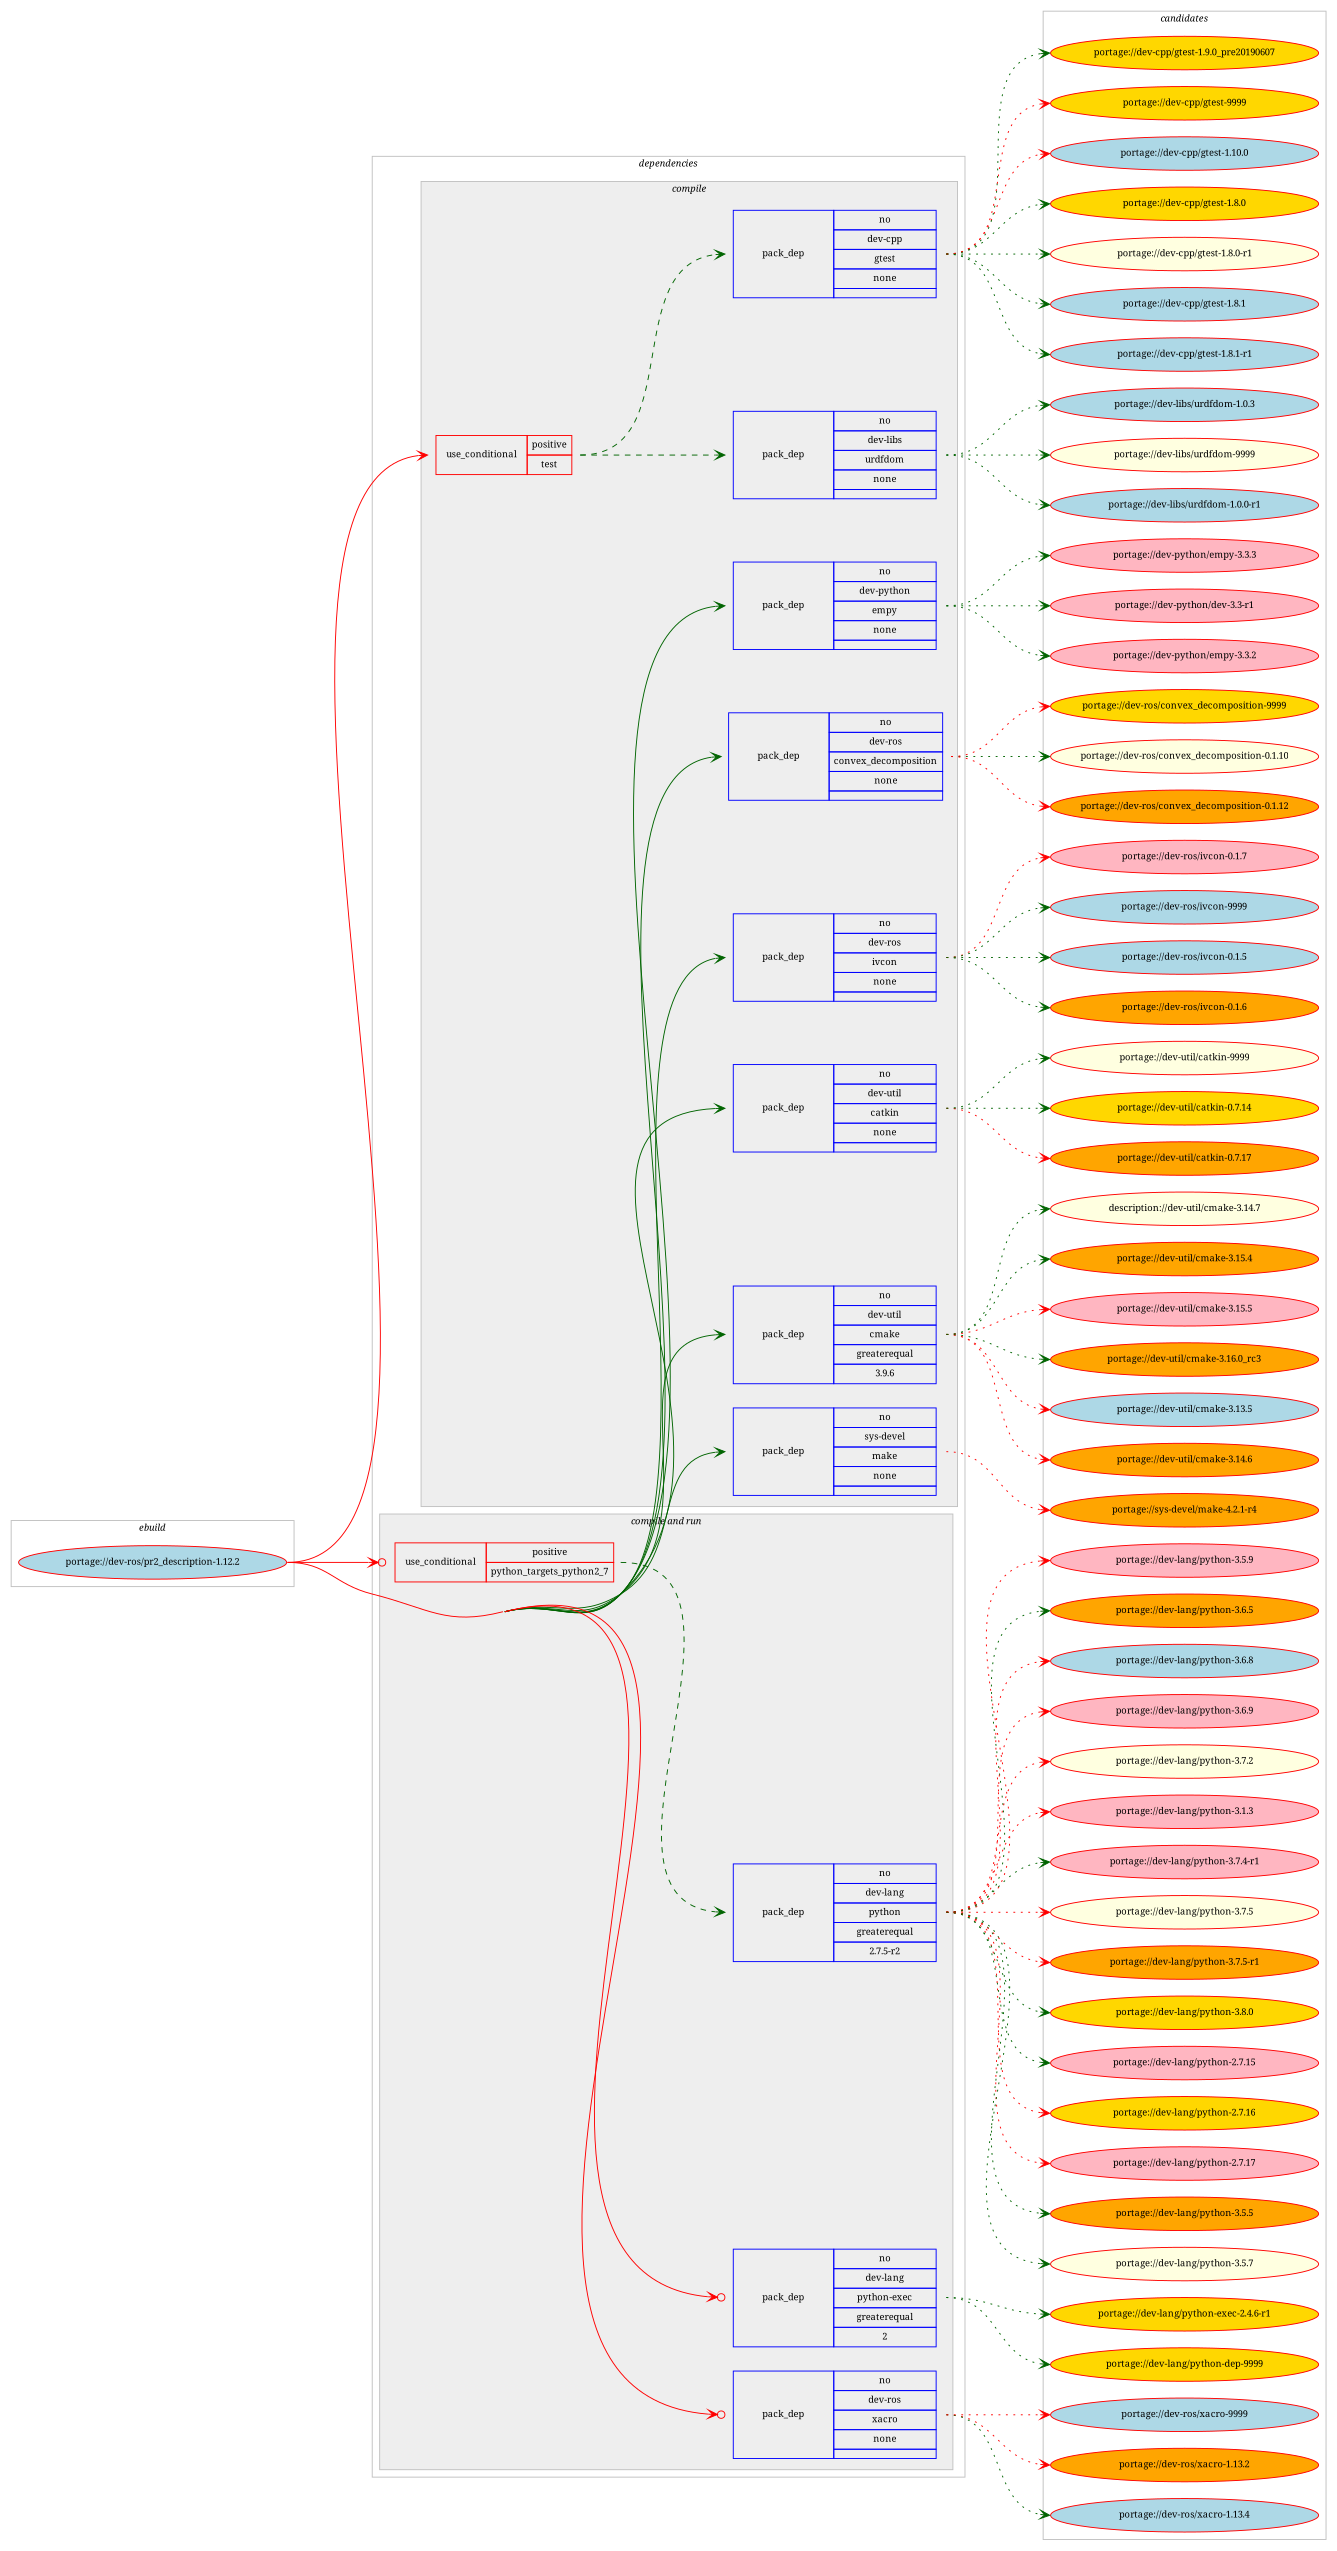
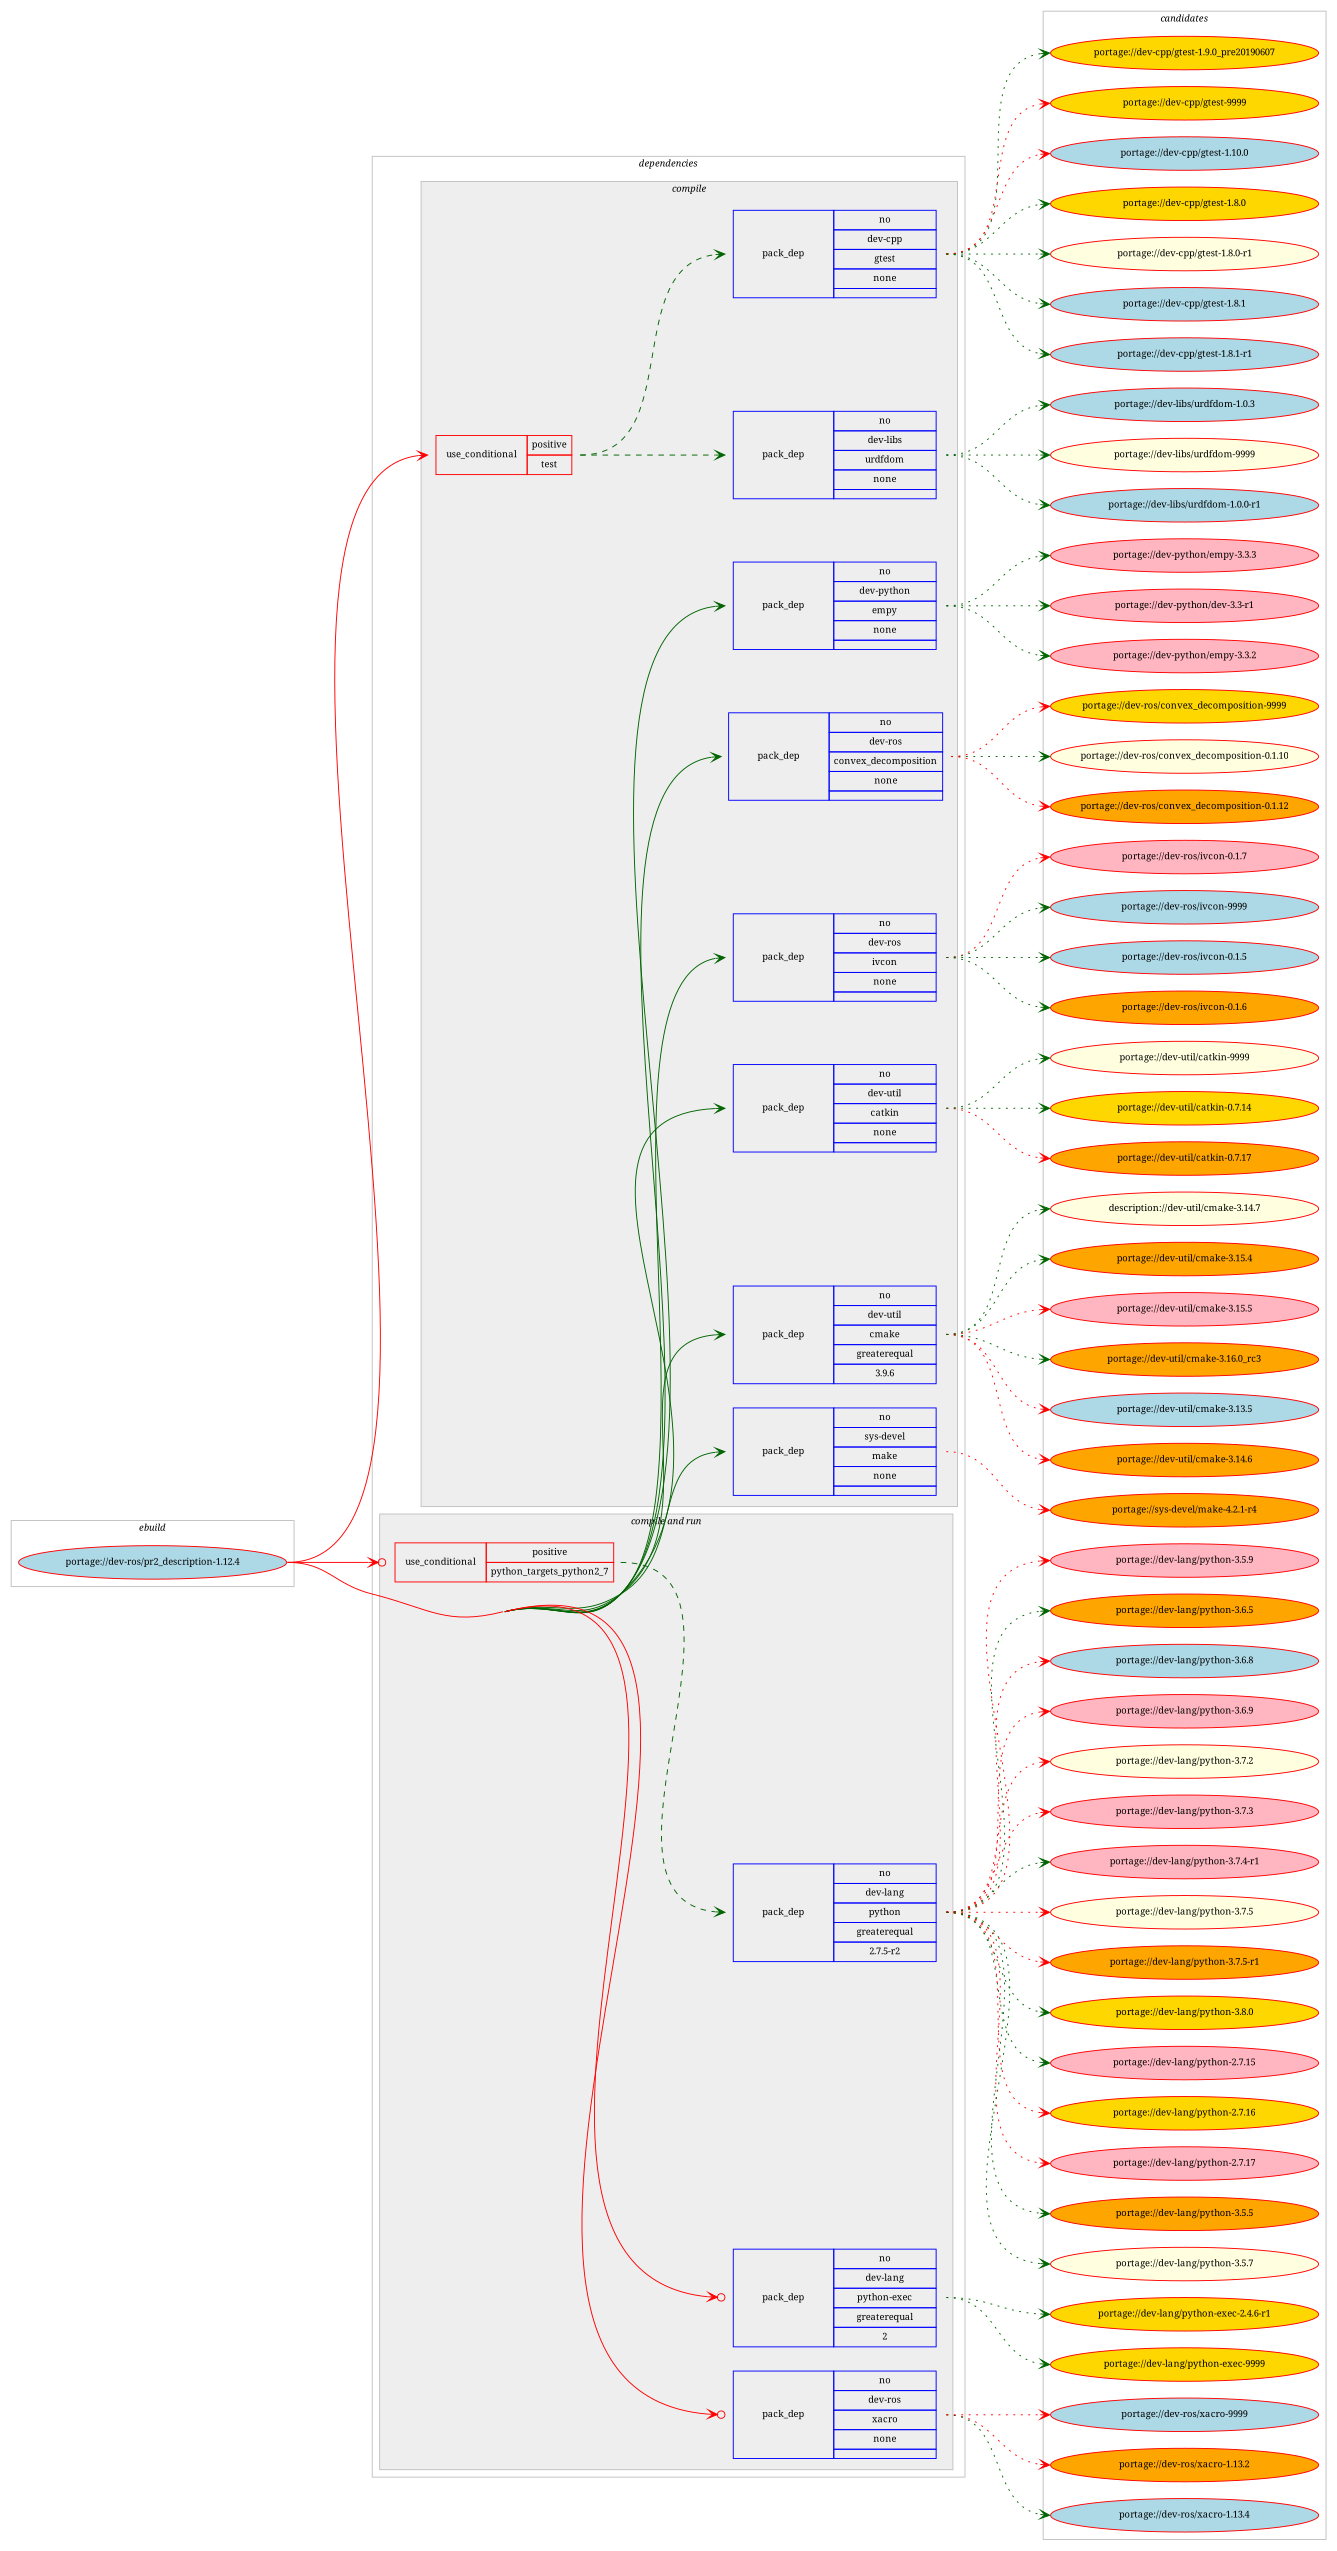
node "portage://dev-ros/pr2_description-1.12.2": label "portage://dev-ros/pr2_description-1.12.2" -> "portage://dev-ros/pr2_description-1.12.4"
node "portage://dev-lang/python-3.1.3": label "portage://dev-lang/python-3.1.3" -> "portage://dev-lang/python-3.7.3"
node "portage://dev-lang/python-dep-9999": label "portage://dev-lang/python-dep-9999" -> "portage://dev-lang/python-exec-9999"
